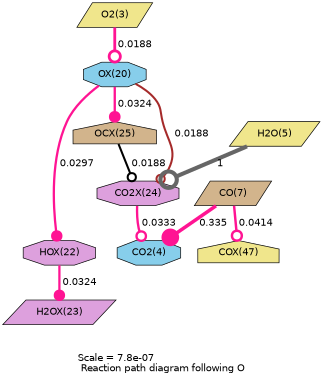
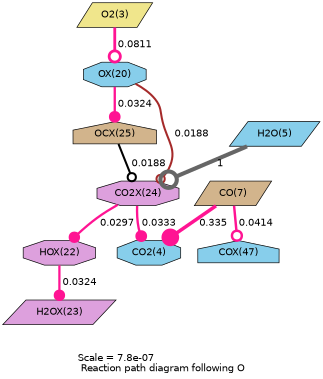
edge "O2(3)" -> "OX(20)": label " 0.0188" -> " 0.0811"
node "H2O(5)": fillcolor khaki -> skyblue
edge "OX(20)" -> "HOX(22)": now "CO2X(24)" -> "HOX(22)"
edge "CO2X(24)" -> "CO2(4)": arrowhead odot -> dot
node "COX(47)": fillcolor khaki -> skyblue
